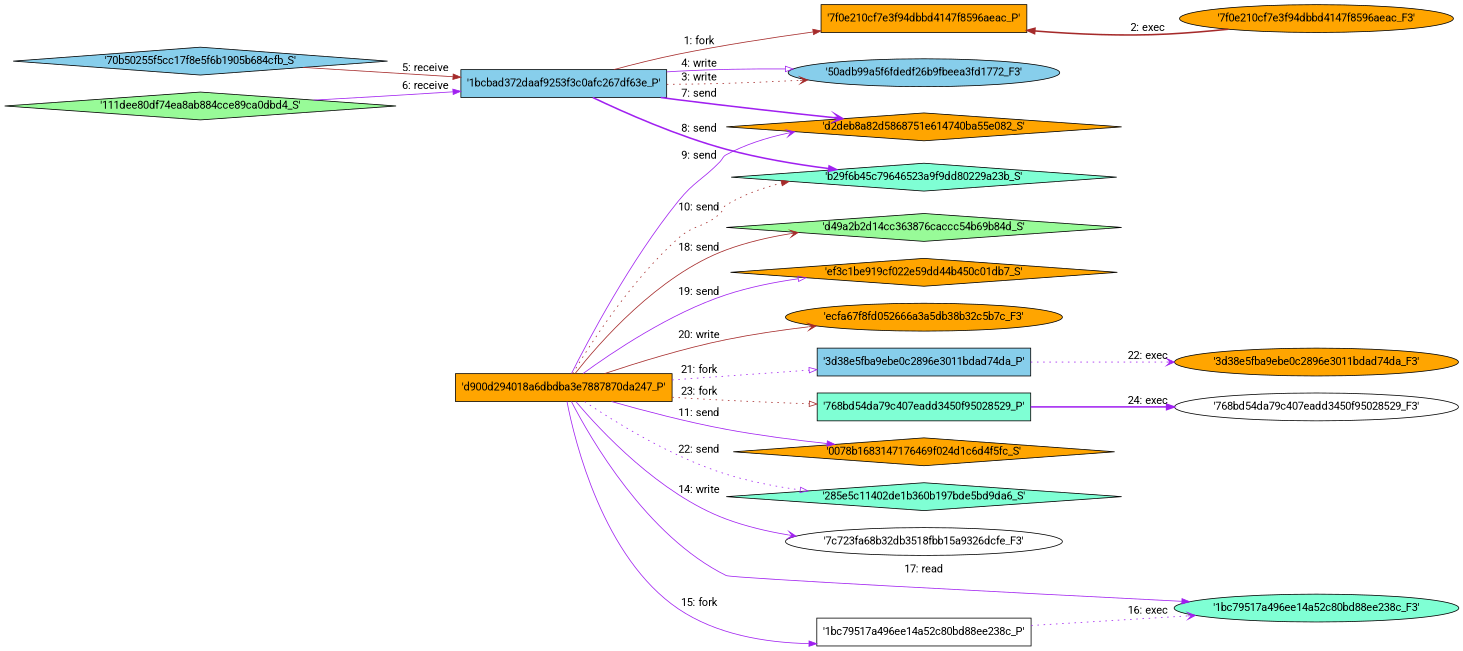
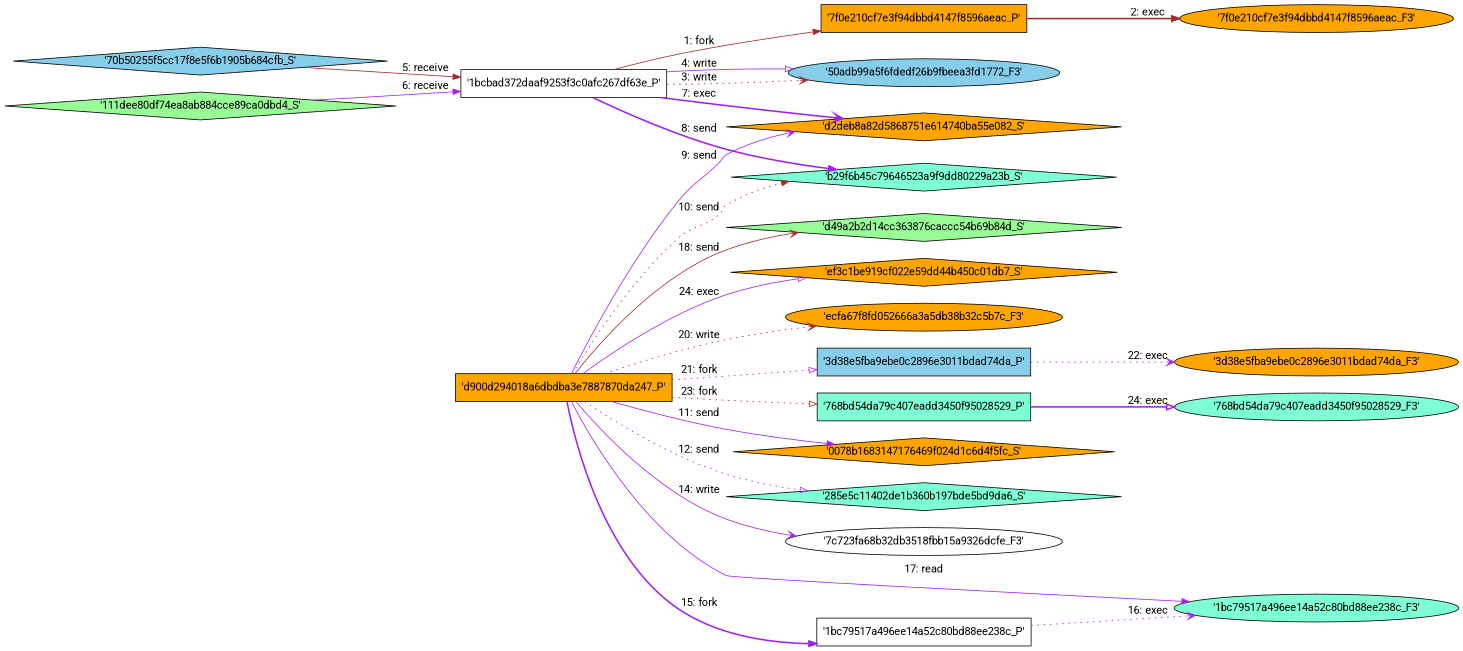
edge "'7f0e210cf7e3f94dbbd4147f8596aeac_F3'" -> "'7f0e210cf7e3f94dbbd4147f8596aeac_P'": reversed
node "'1bcbad372daaf9253f3c0afc267df63e_P'": fillcolor skyblue -> white
edge "'1bcbad372daaf9253f3c0afc267df63e_P'" -> "'d2deb8a82d5868751e614740ba55e082_S'": label "7: send" -> "7: exec"
edge "'d900d294018a6dbdba3e7887870da247_P'" -> "'ef3c1be919cf022e59dd44b450c01db7_S'": label "19: send" -> "24: exec"
edge "'d900d294018a6dbdba3e7887870da247_P'" -> "'ecfa67f8fd052666a3a5db38b32c5b7c_F3'": style solid -> dotted
edge "'768bd54da79c407eadd3450f95028529_P'" -> "'768bd54da79c407eadd3450f95028529_F3'": arrowhead normal -> onormal
node "'768bd54da79c407eadd3450f95028529_F3'": fillcolor white -> aquamarine
edge "'d900d294018a6dbdba3e7887870da247_P'" -> "'285e5c11402de1b360b197bde5bd9da6_S'": label "22: send" -> "12: send"
edge "'d900d294018a6dbdba3e7887870da247_P'" -> "'1bc79517a496ee14a52c80bd88ee238c_P'": style solid -> bold
